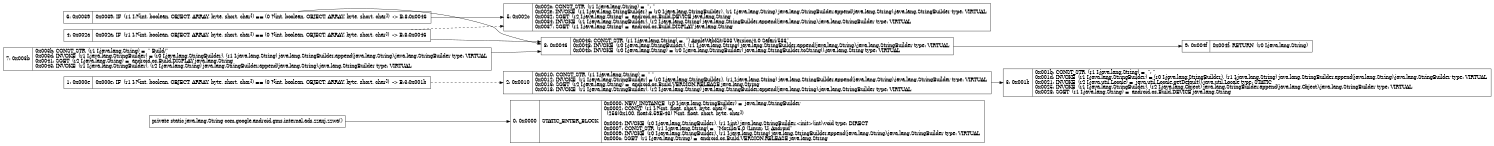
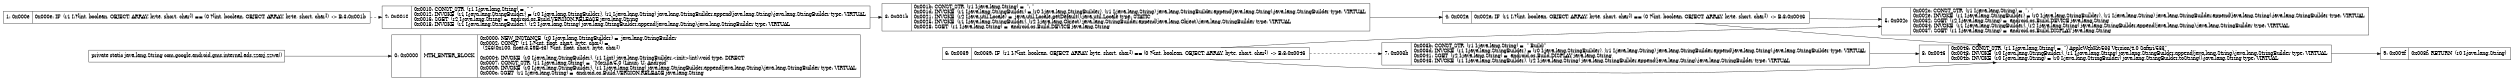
edge "3: 0x001b" -> "4: 0x002a": added
edge "4: 0x002a" -> "5: 0x002c": style dashed -> solid
node "9: 0x004f": text "0x004f: RETURN  (r0 I:java.lang.String)" -> "0x008f: RETURN  (r0 I:java.lang.String)"
edge "6: 0x0039" -> "7: 0x003b": added
node "0: 0x0000": text "STATIC_ENTER_BLOCK" -> "MTH_ENTER_BLOCK"
